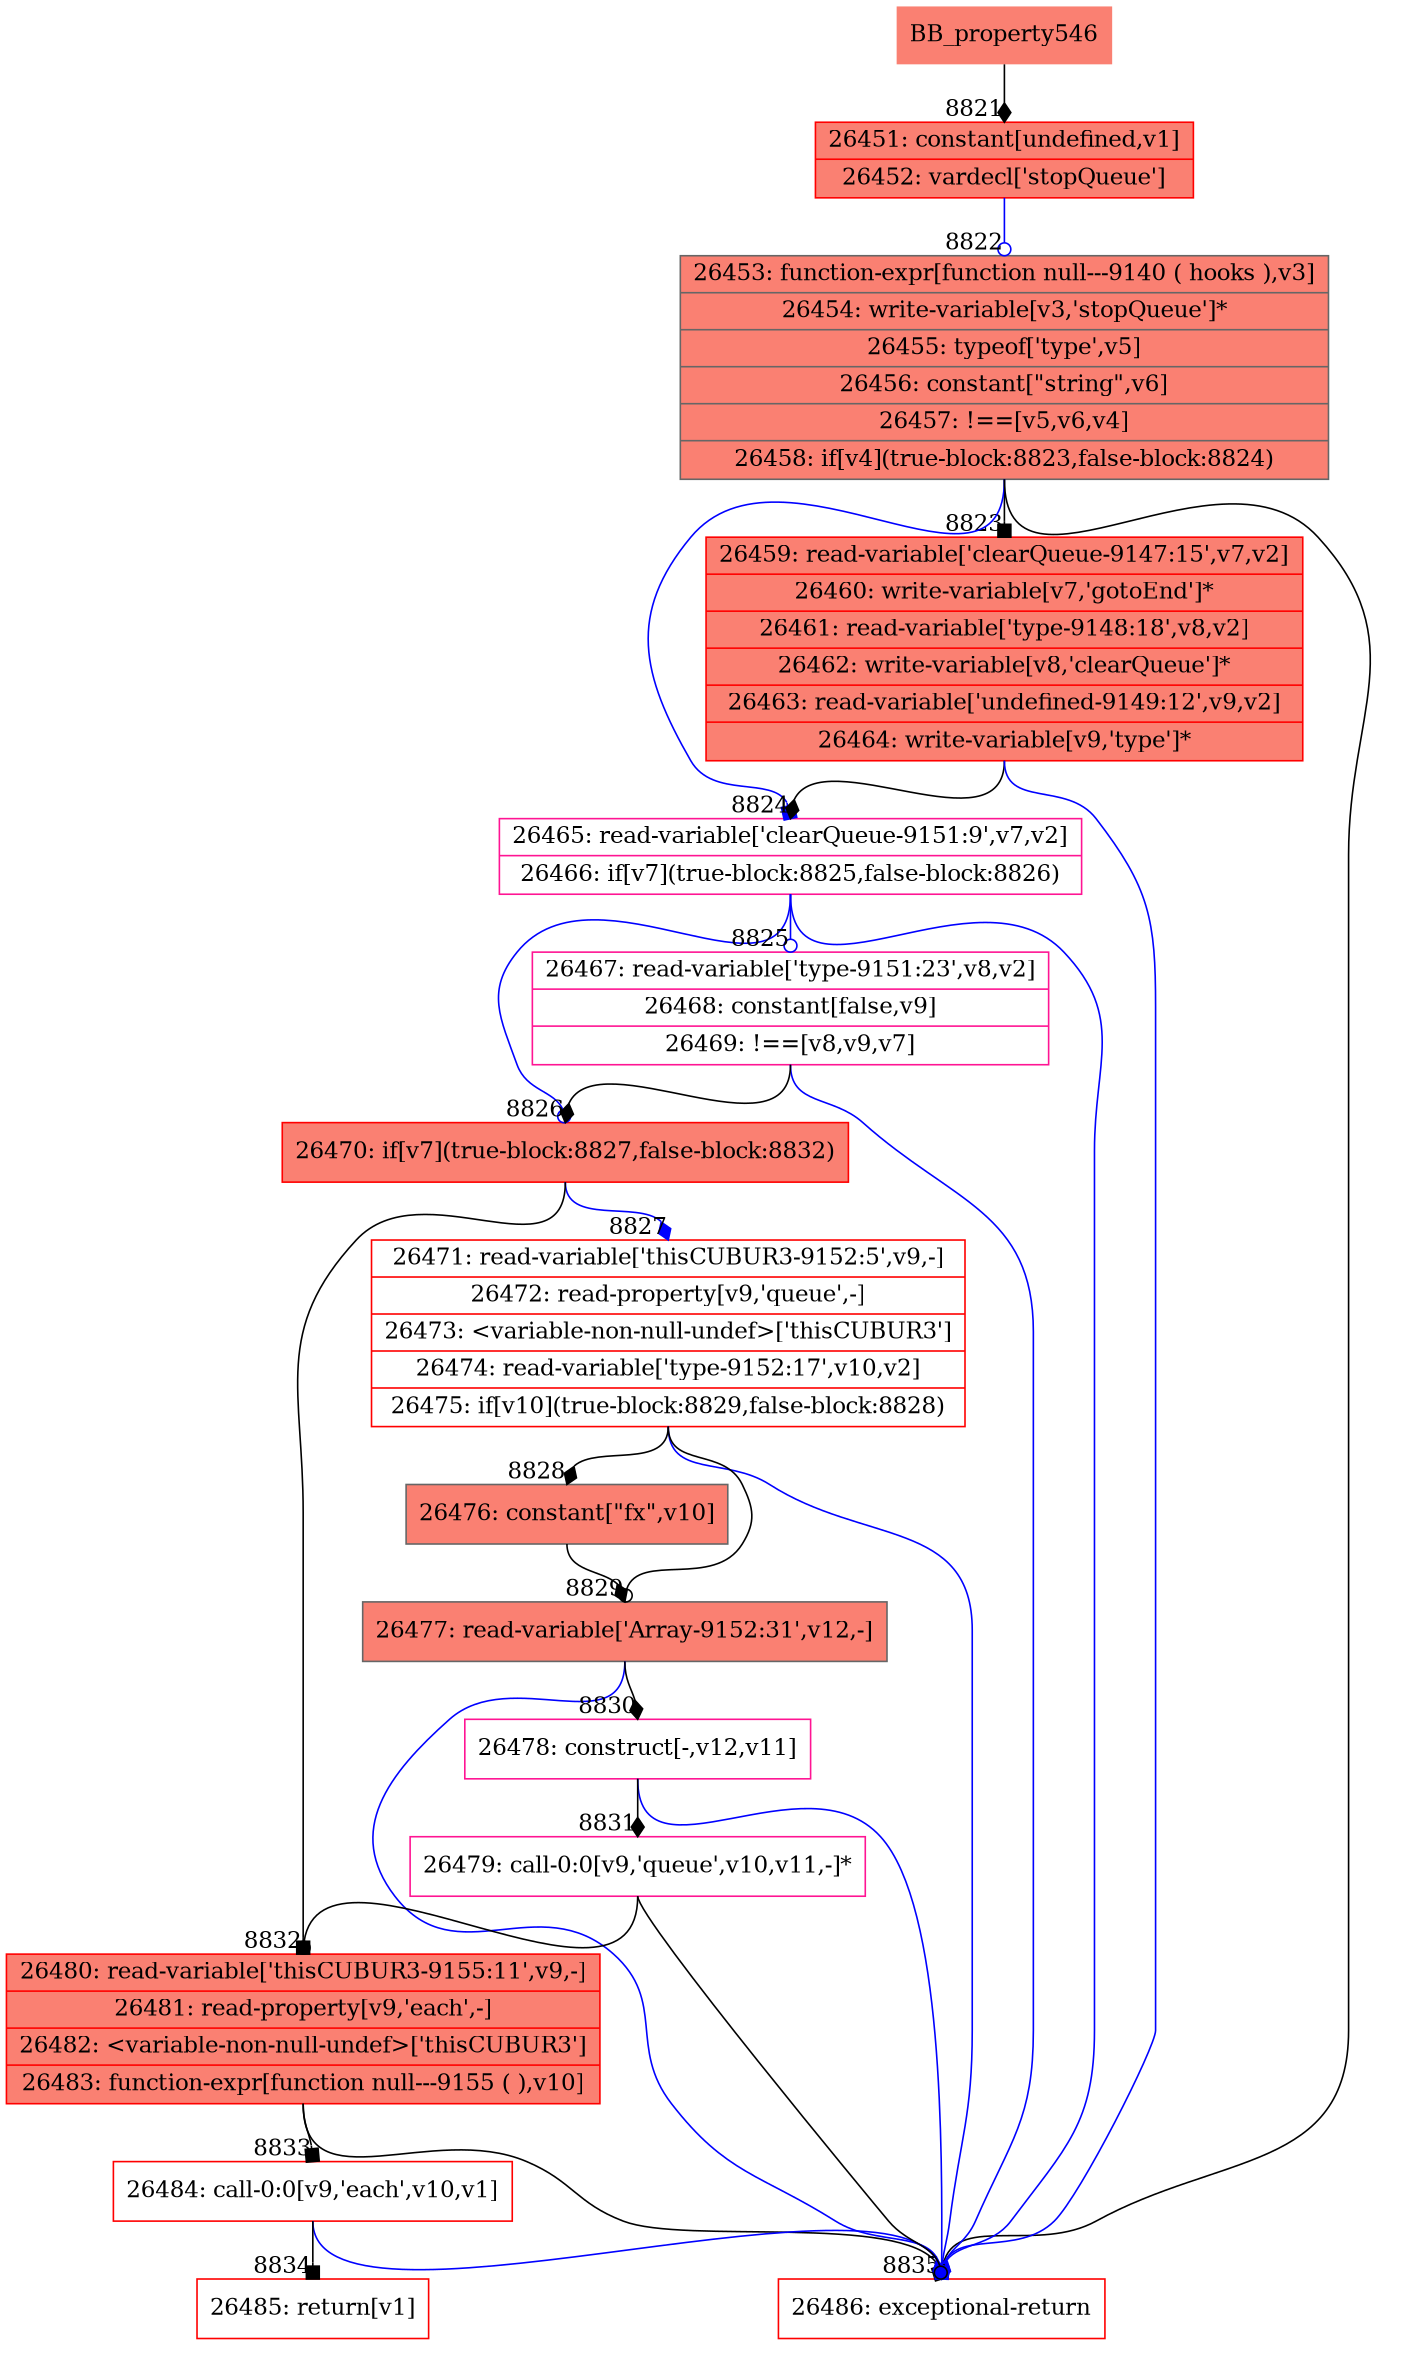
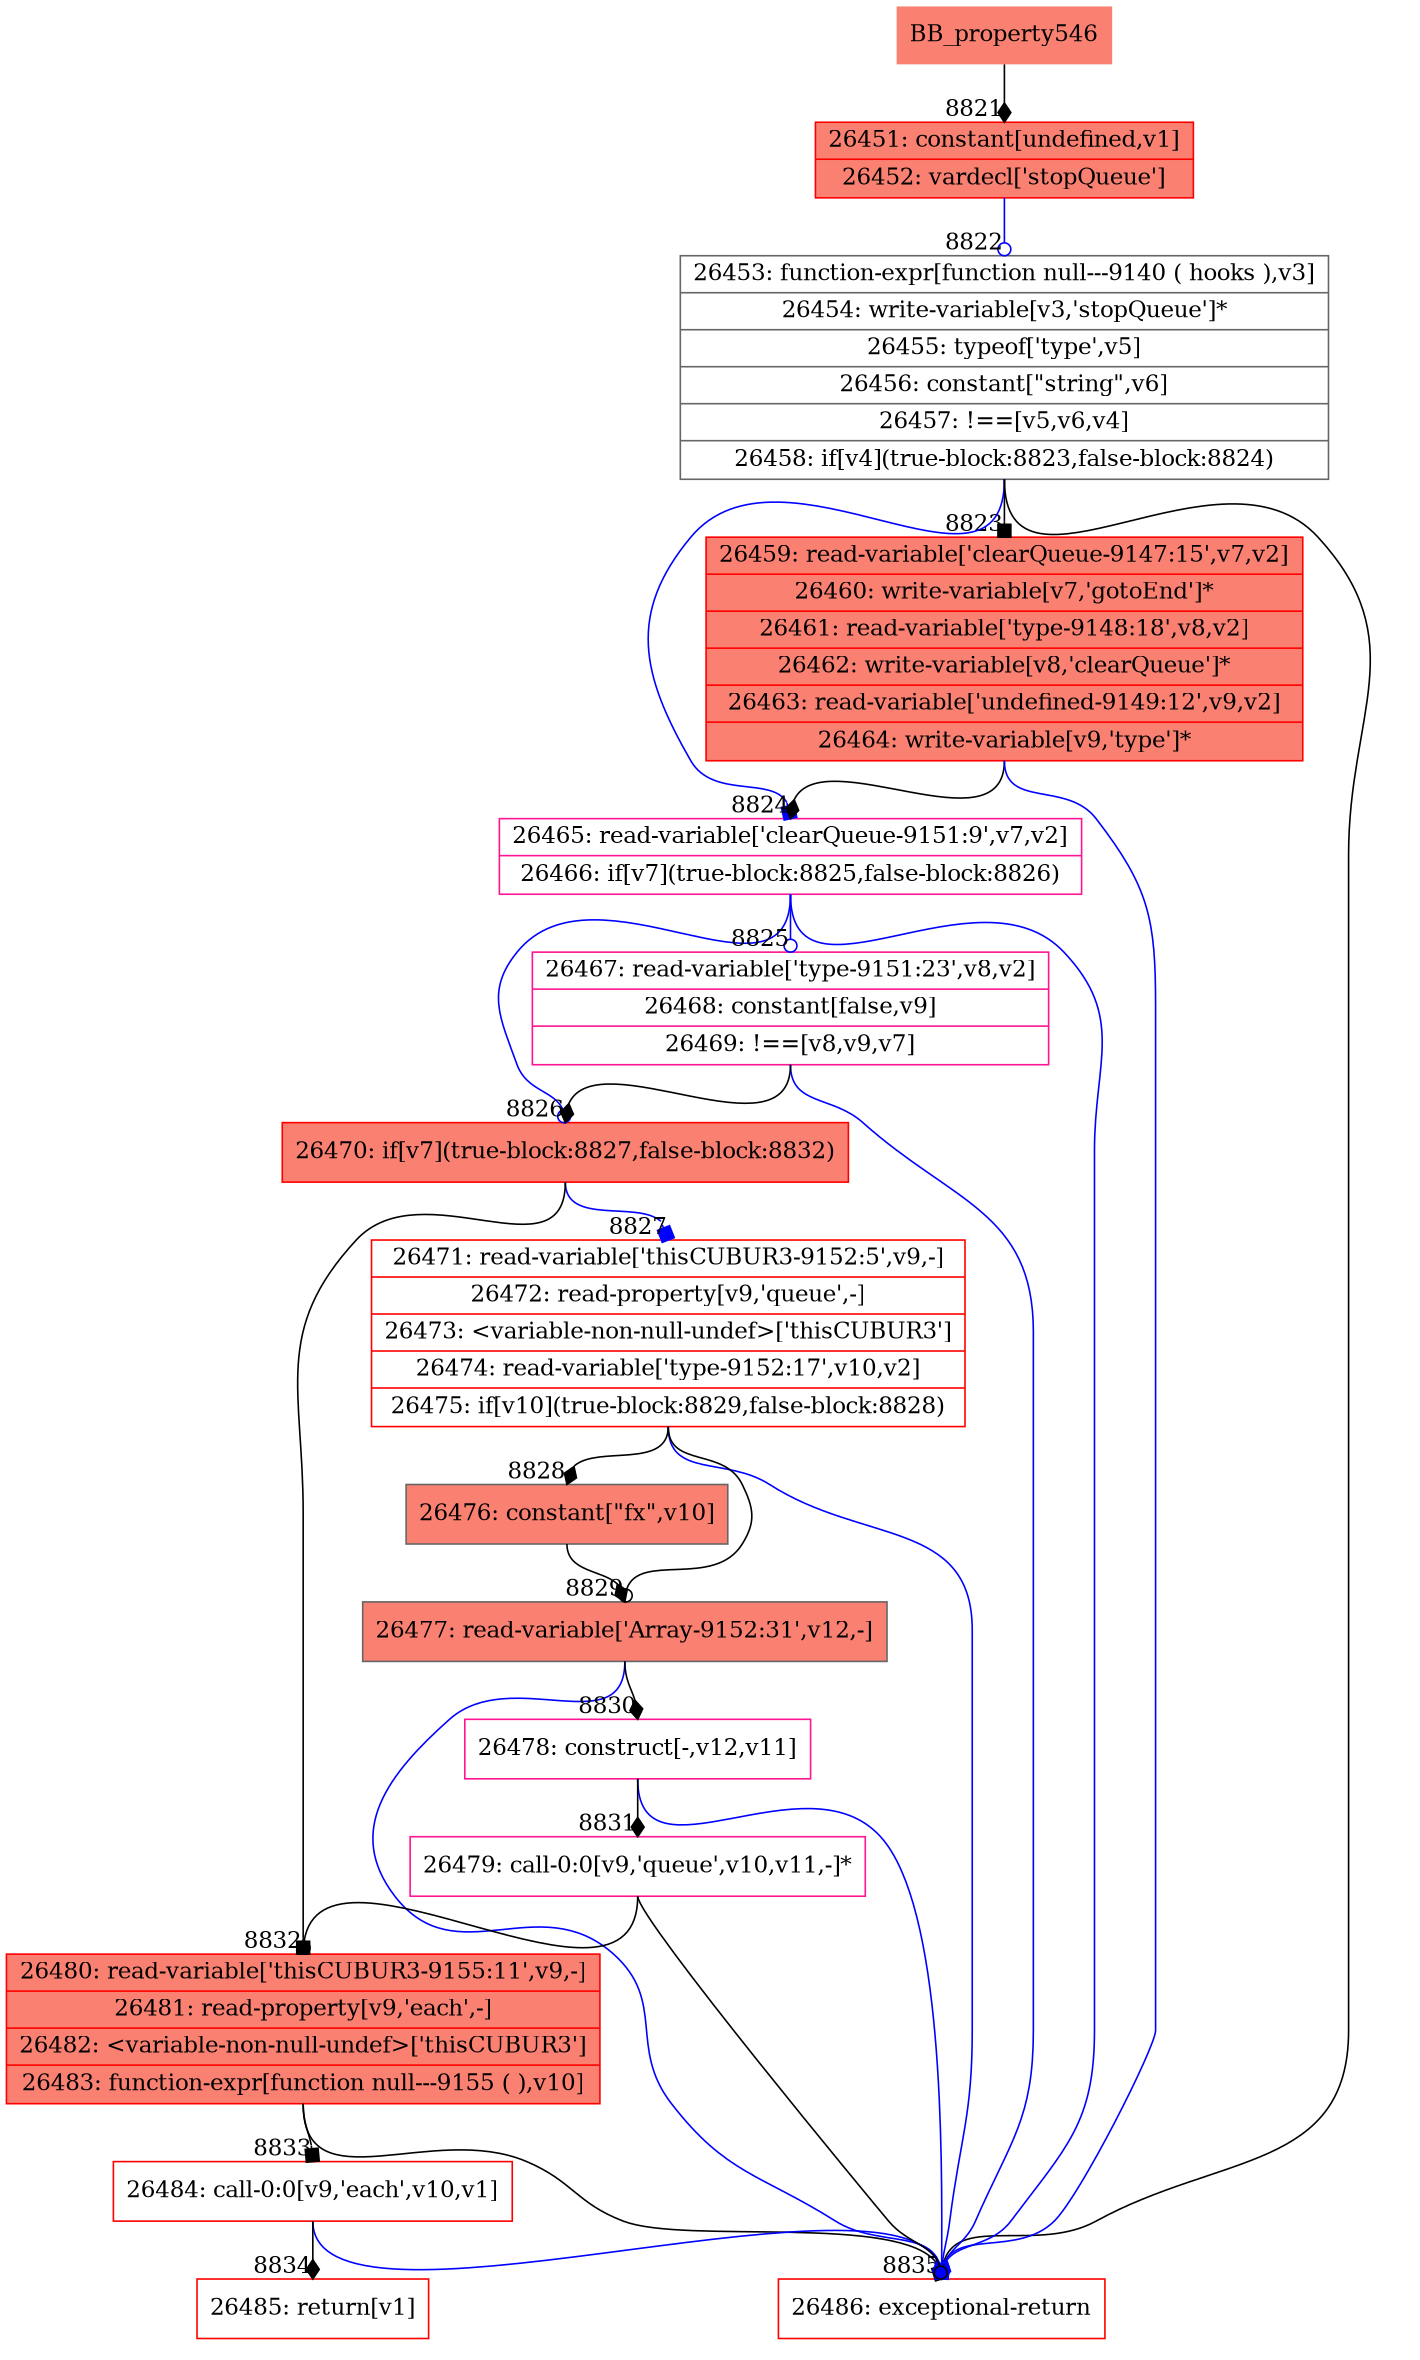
node "26453: function-expr[function null---9140 ( hooks ),v3]": fillcolor salmon -> white
edge "26470: if[v7](true-block:8827,false-block:8832)" -> "26471: read-variable['thisCUBUR3-9152:5',v9,-]": arrowhead diamond -> box
edge "26484: call-0:0[v9,'each',v10,v1]" -> "26485: return[v1]": arrowhead box -> diamond
